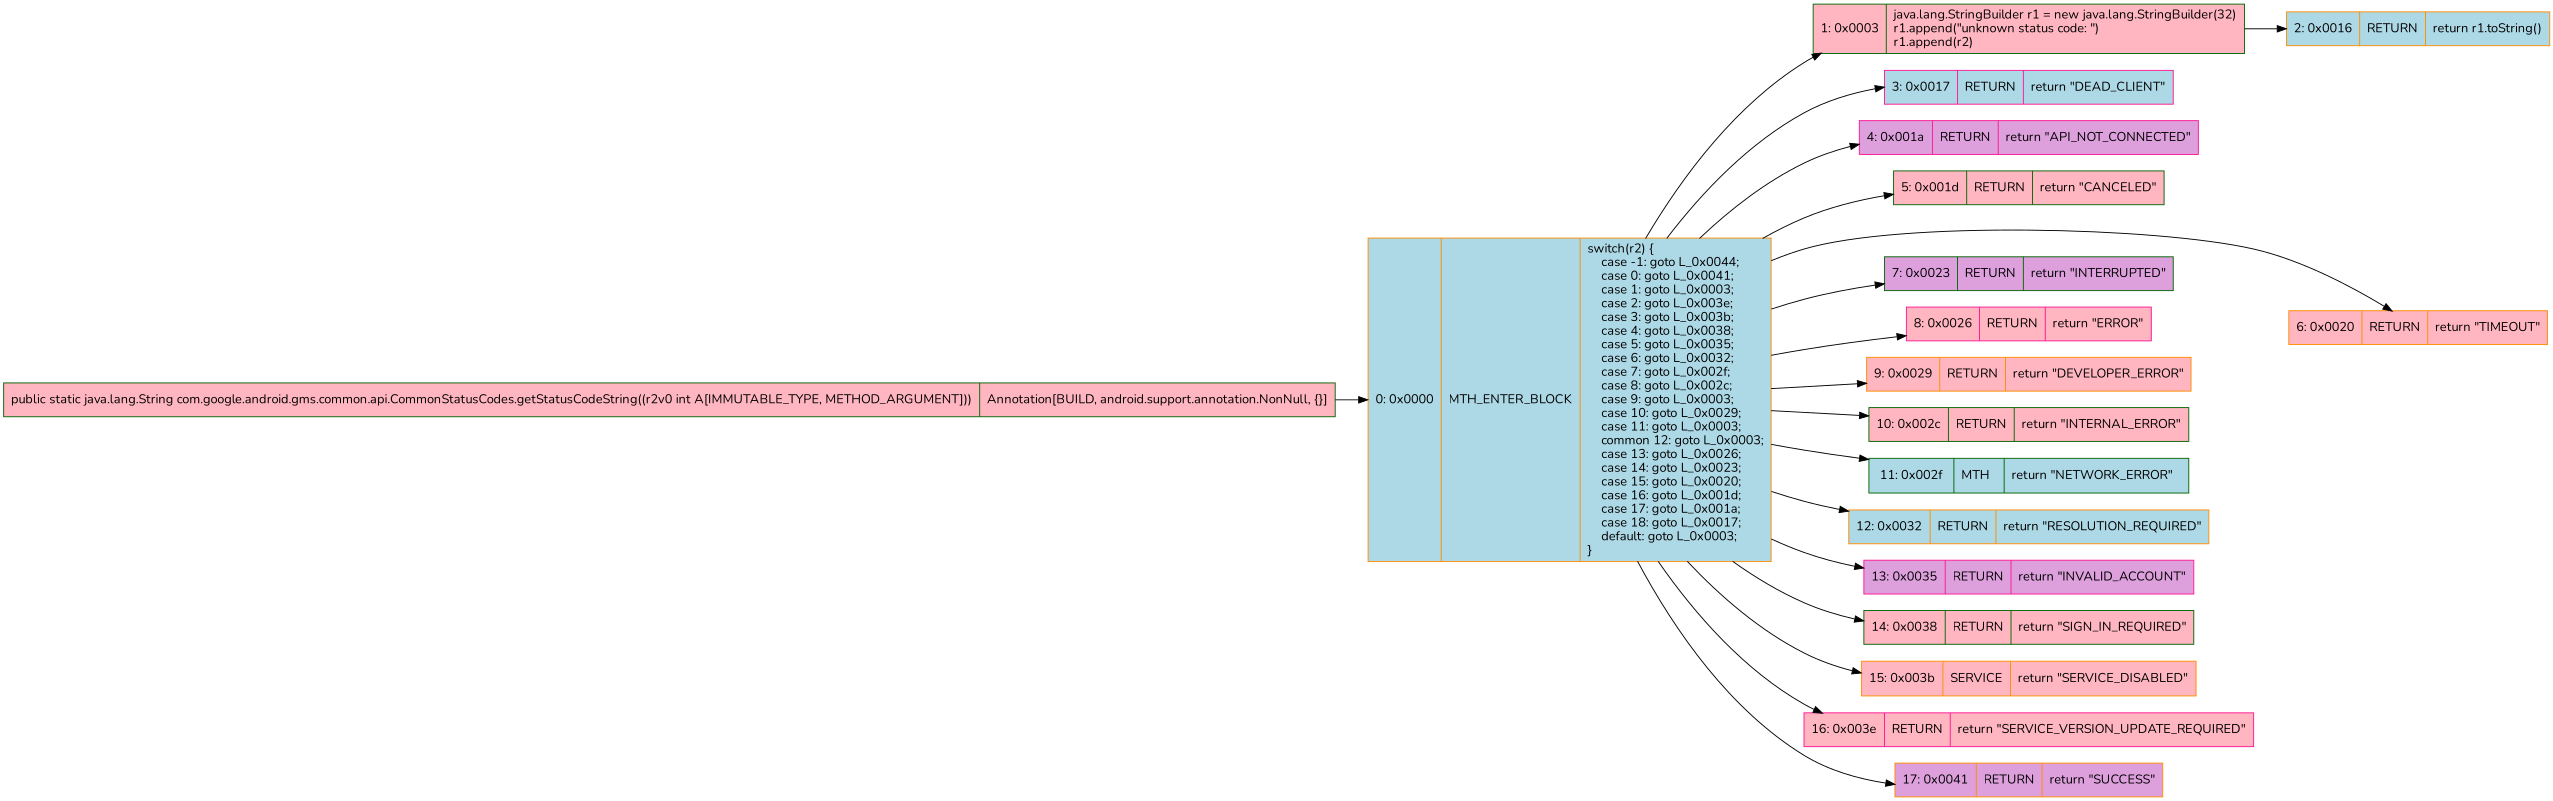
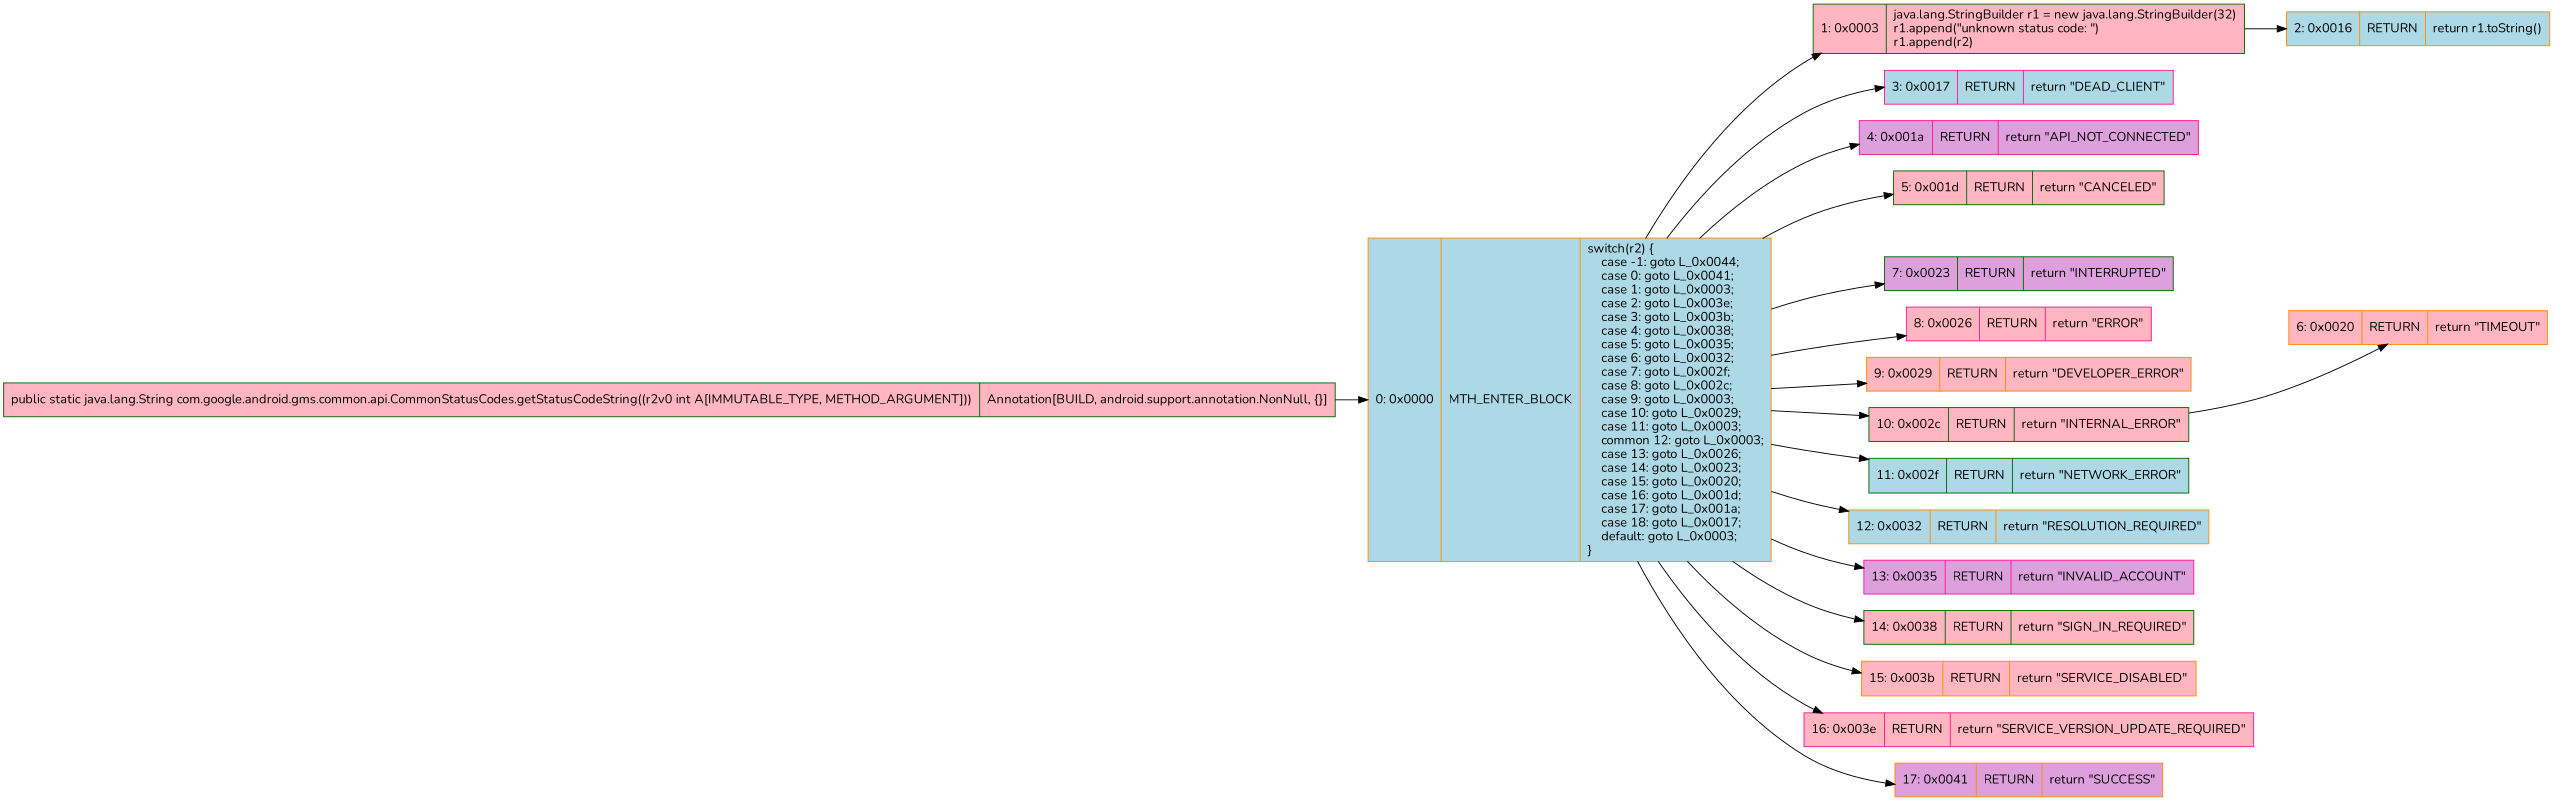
edge "0: 0x0000" -> "6: 0x0020": now "10: 0x002c" -> "6: 0x0020"
node "11: 0x002f": text "MTH" -> "RETURN"
node "15: 0x003b": text "SERVICE" -> "RETURN"
